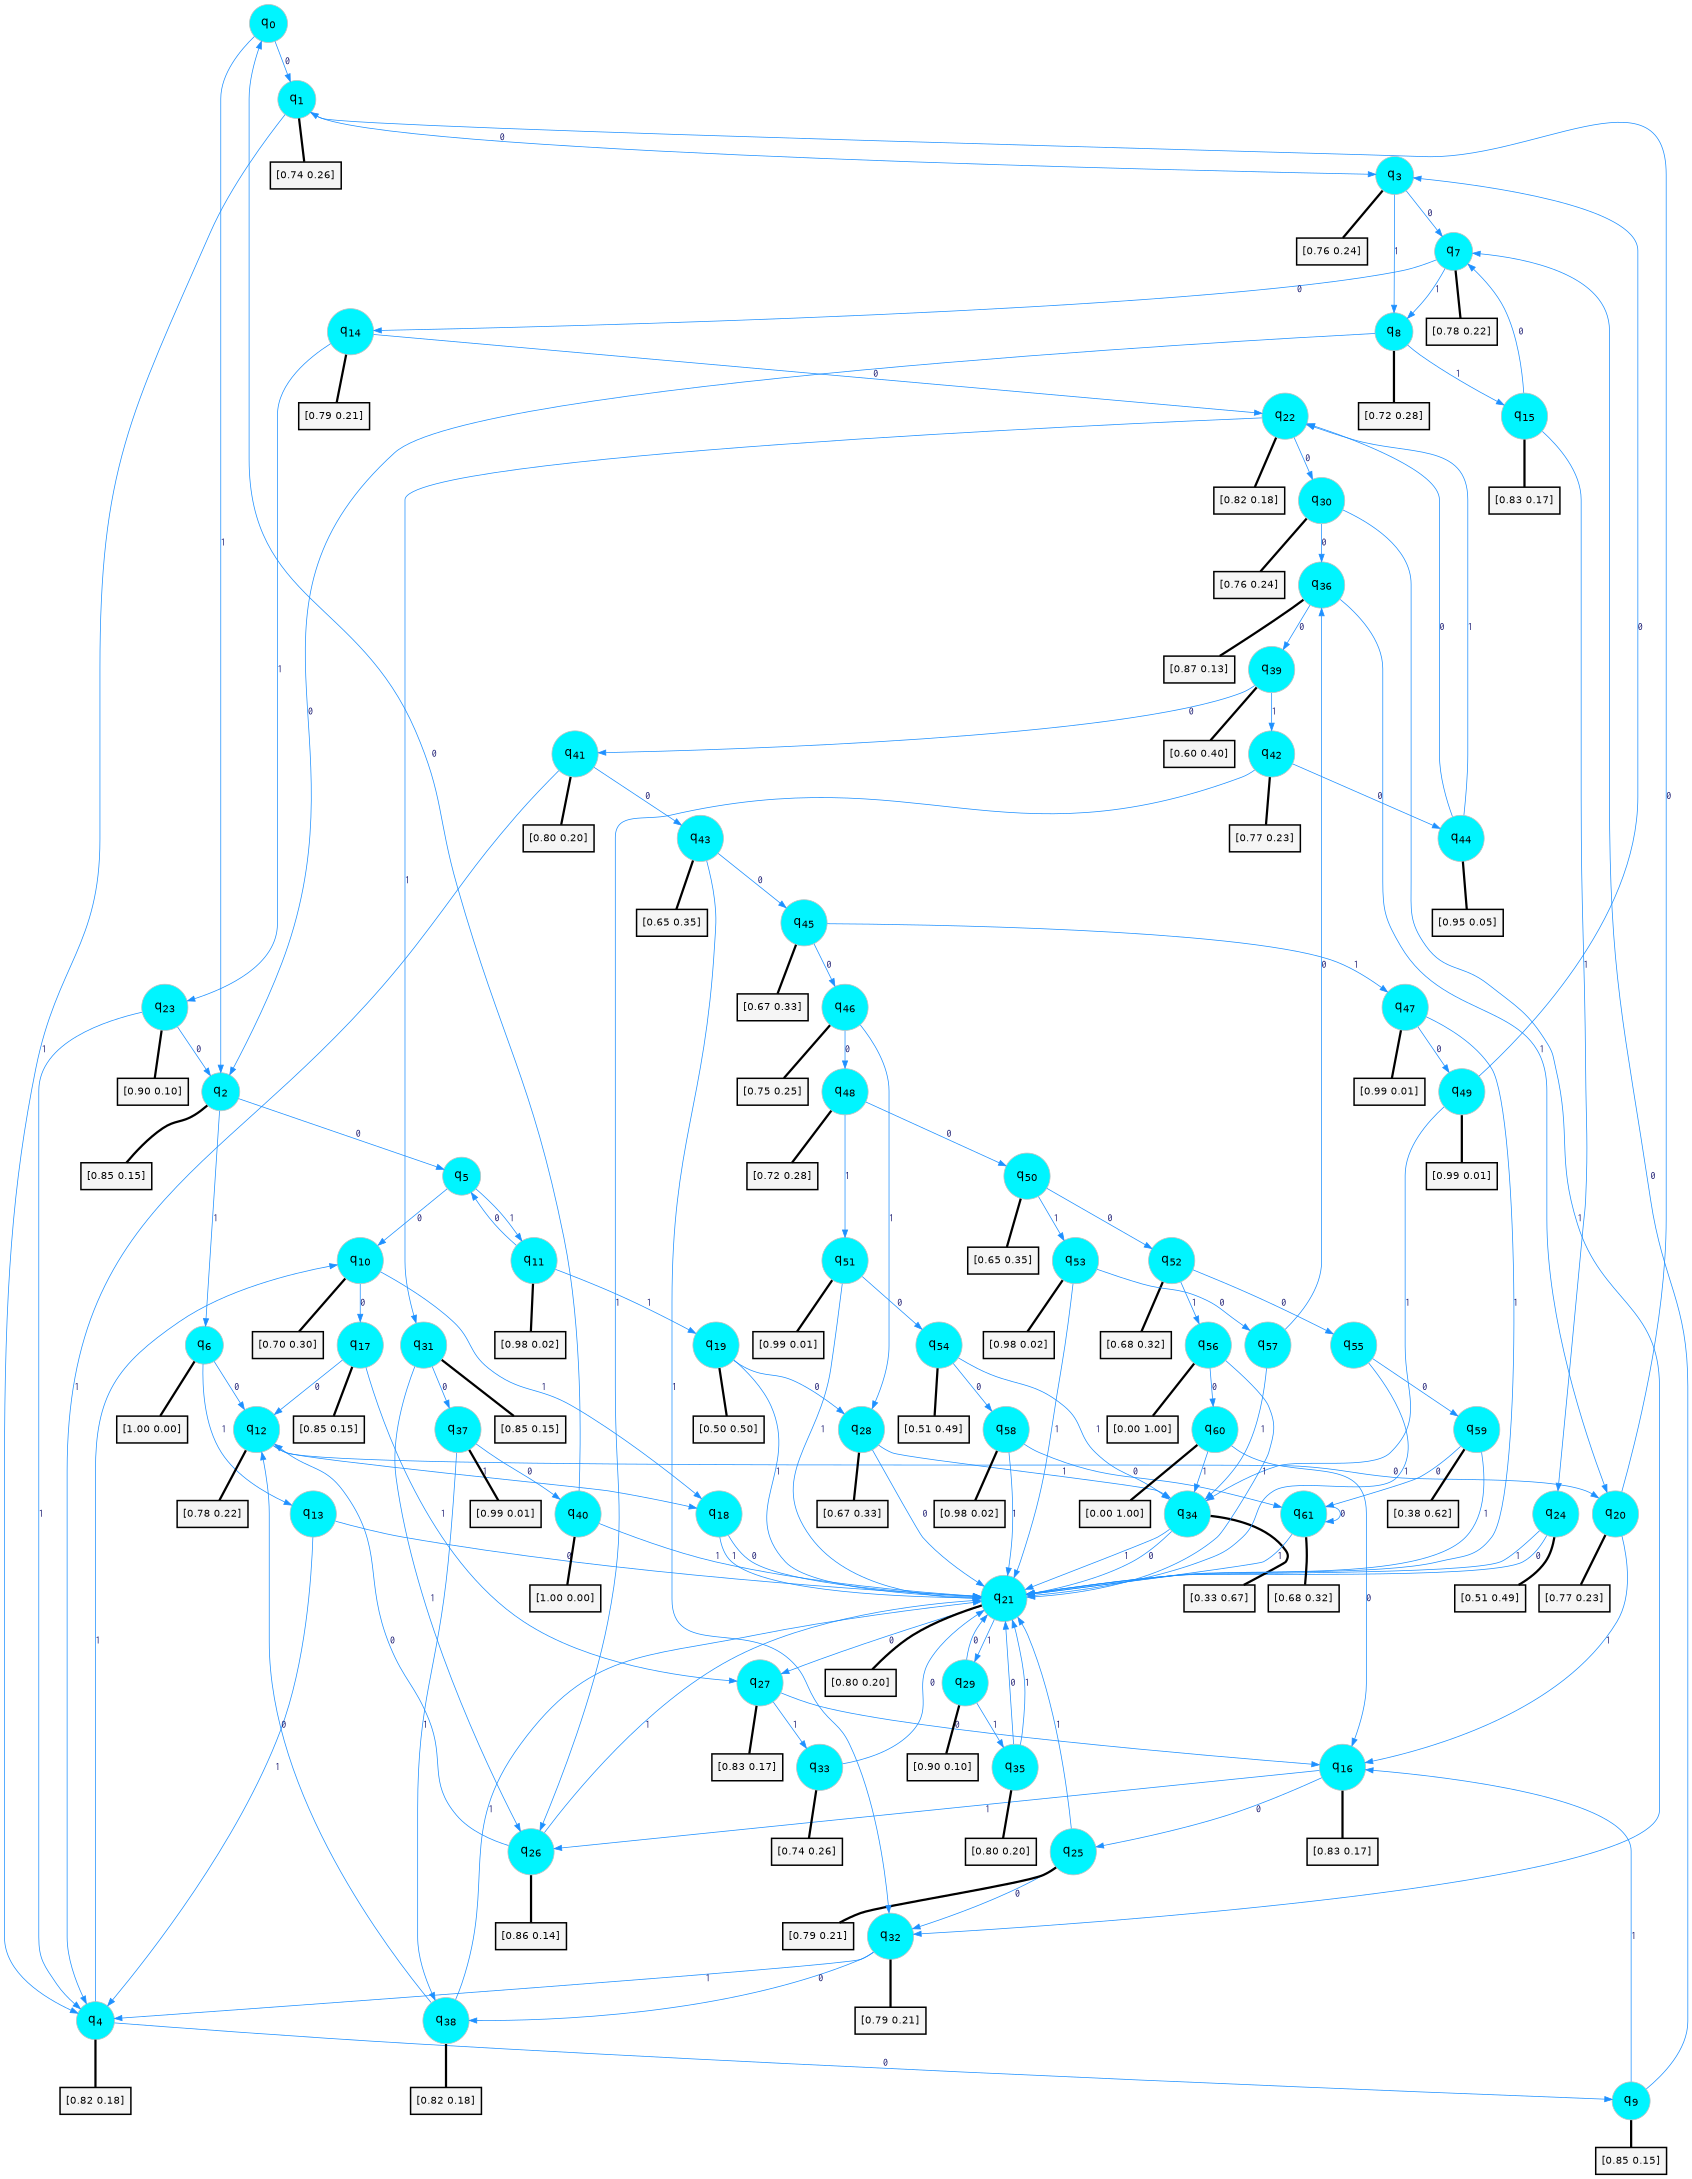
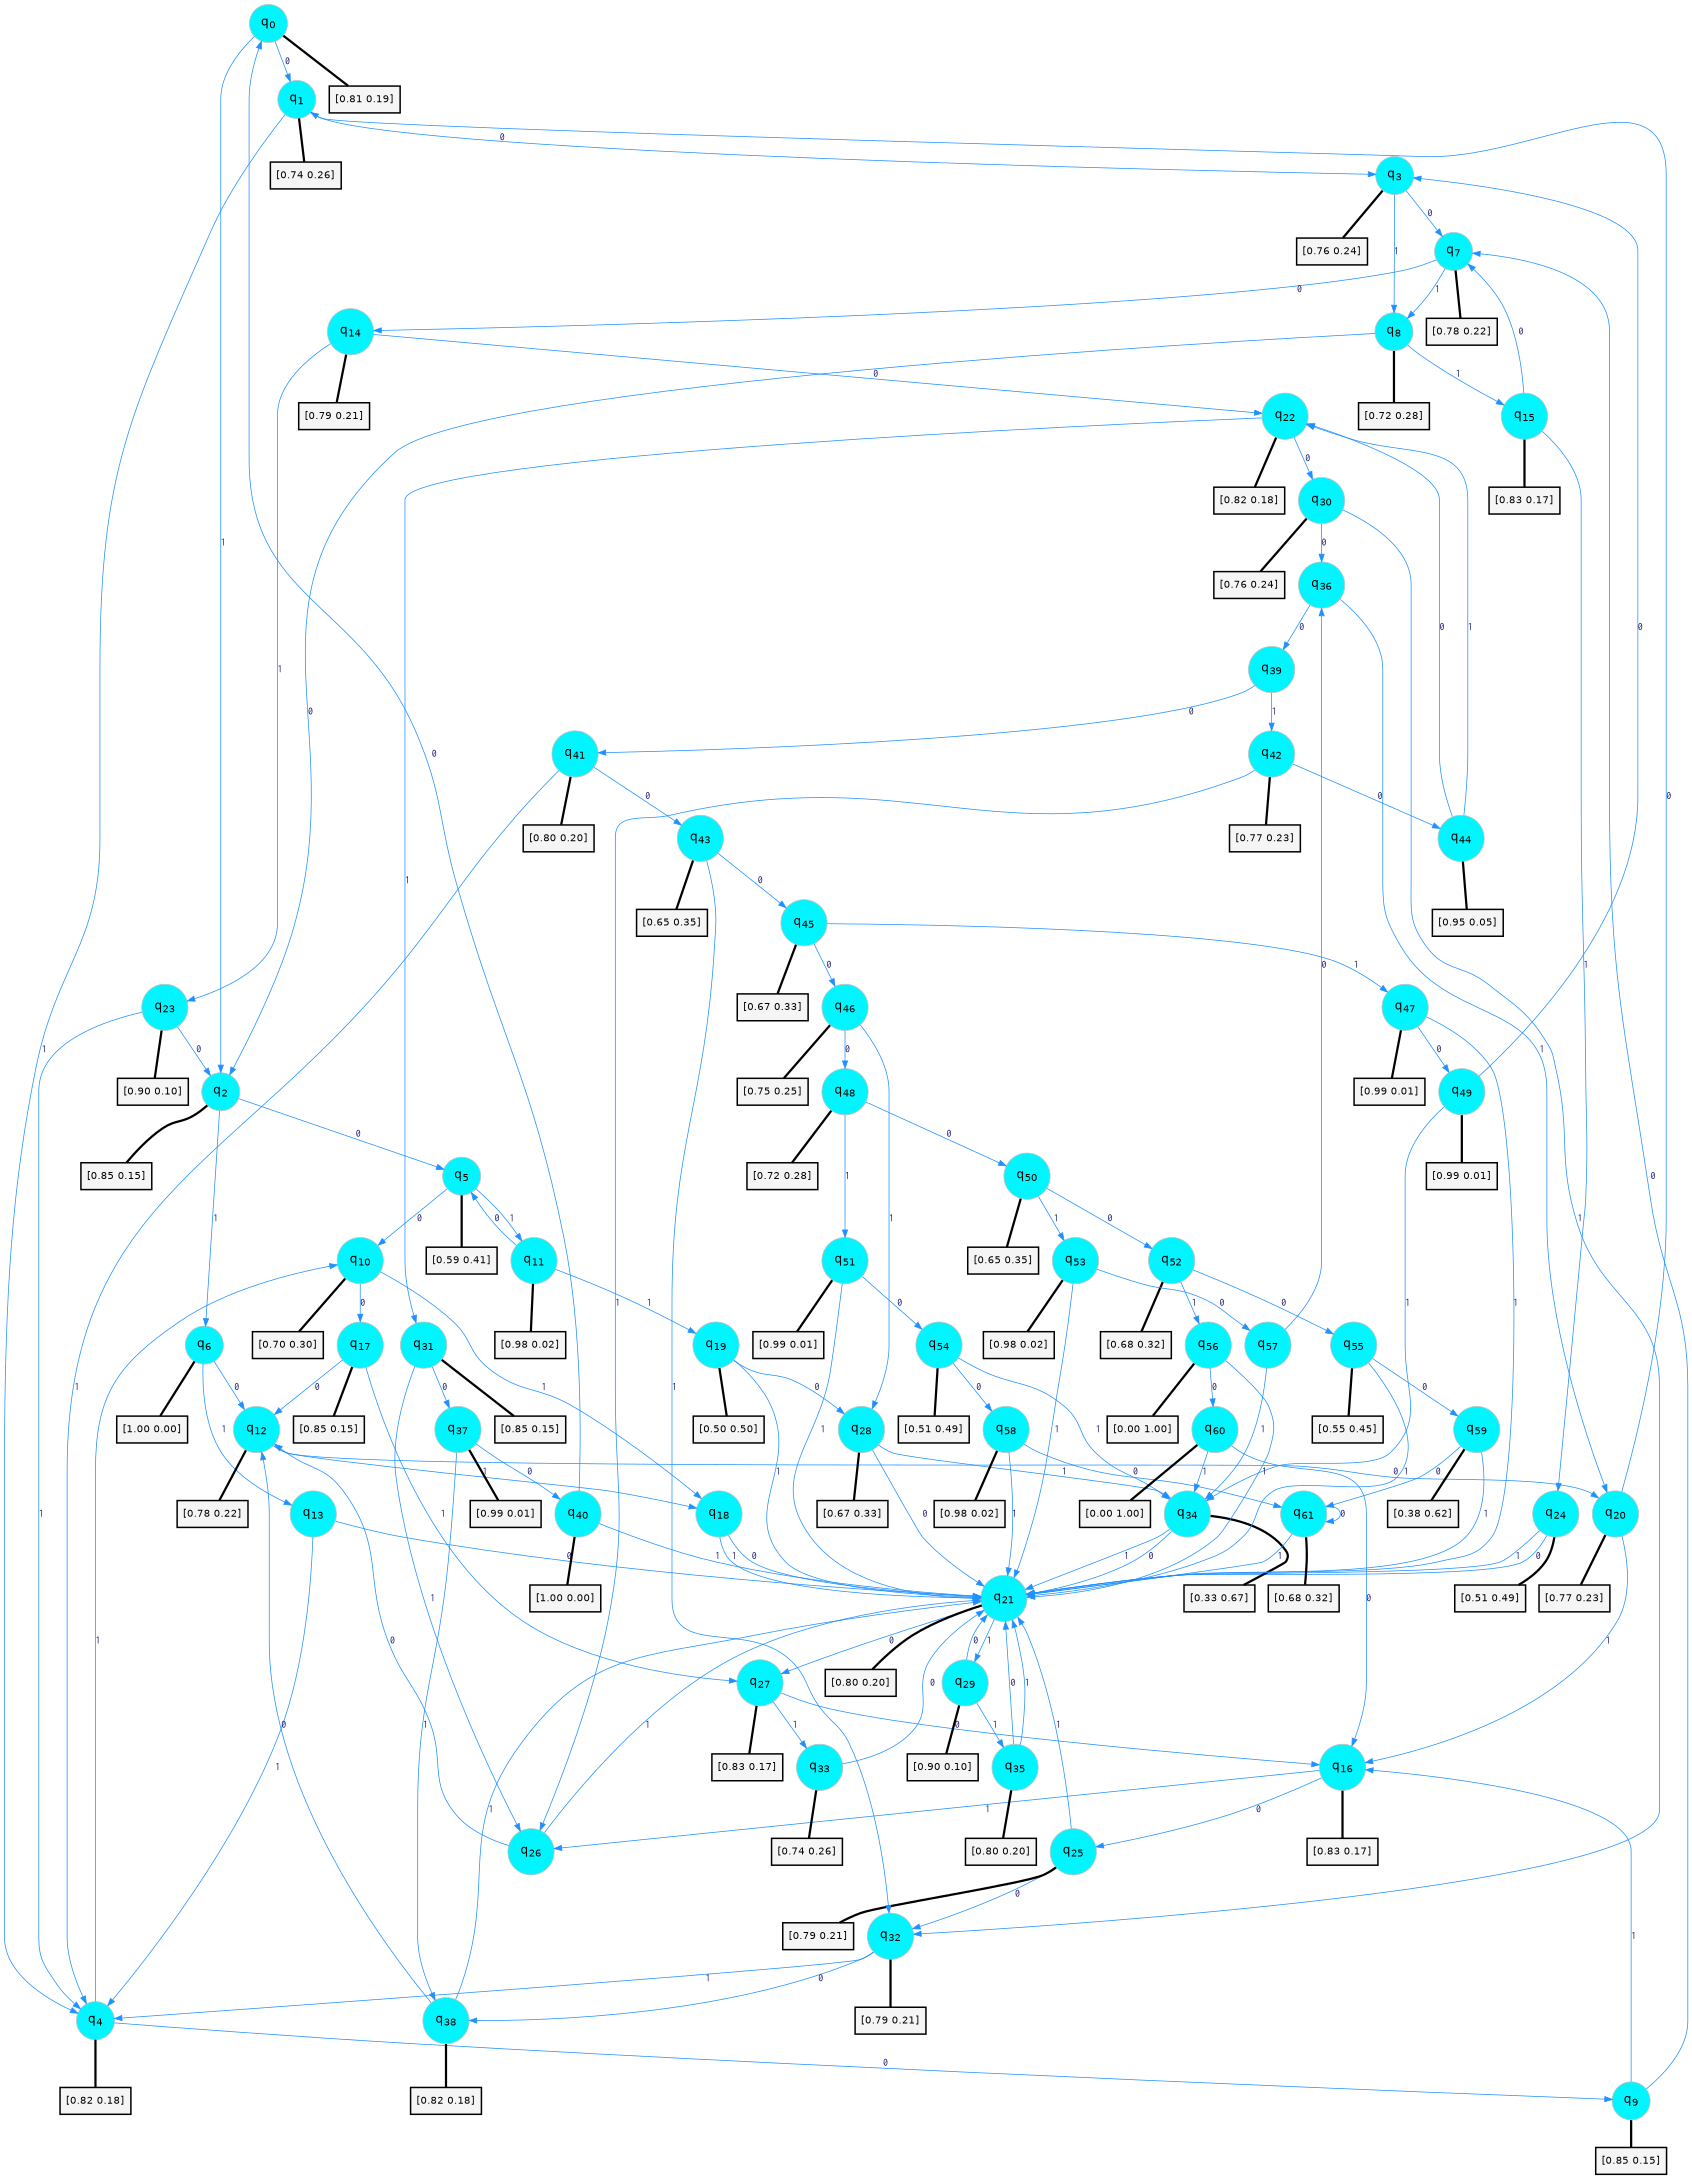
node "[0.81 0.19]": added
node "[0.87 0.13]": removed
node "[0.60 0.40]": removed
node "[0.59 0.41]": added
node "[0.55 0.45]": added
node "[0.86 0.14]": removed
